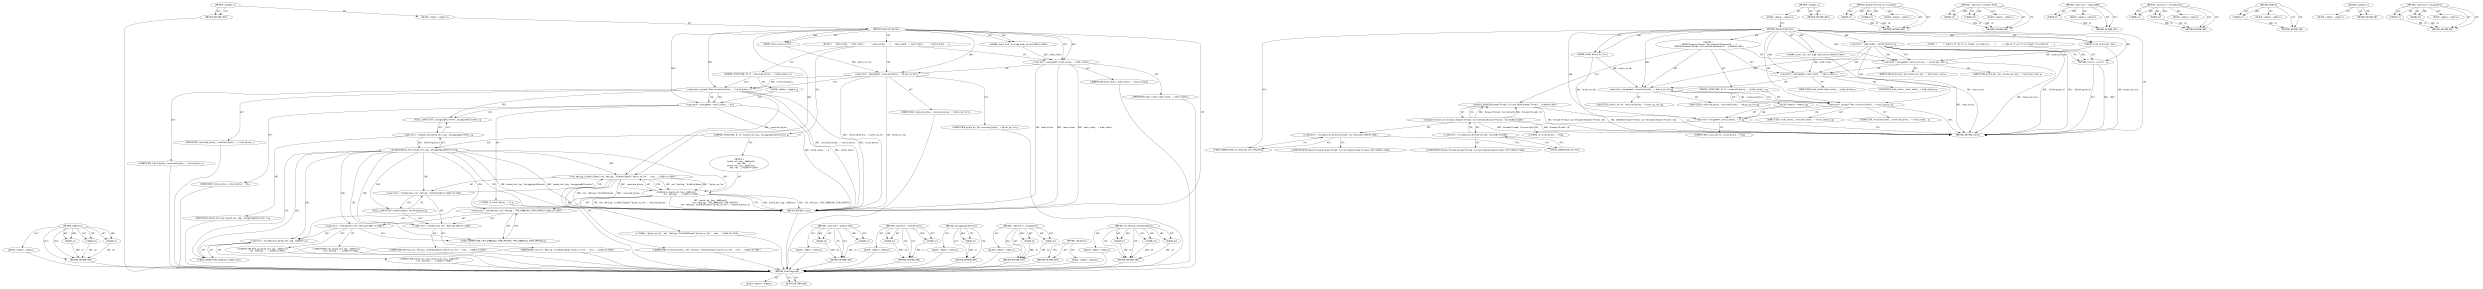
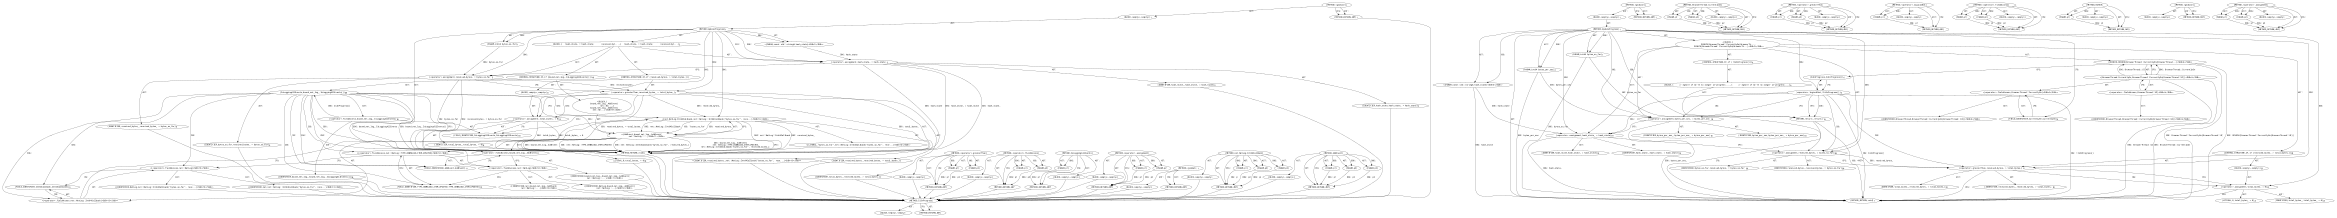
node "(CONTROL_STRUCTURE,IF,if (!IsInProgress()))": added
node "(IsInProgress,IsInProgress())": added
edge "(FIELD_IDENTIFIER,IsLoggingAllEvents,IsLoggingAllEvents)" -> "(<operator>.fieldAccess,bound_net_log_.IsLoggingAllEvents)": removed, label "CFG:"
node "(FIELD_IDENTIFIER,UI,UI)": removed
edge "(FIELD_IDENTIFIER,Int64Callback,Int64Callback)" -> "<(<operator>.fieldAccess,net::NetLog)<SUB>13</SUB>>": reversed
edge "<(<operator>.fieldAccess,net::NetLog)<SUB>12</SUB>>" -> "(<operator>.fieldAccess,bound_net_log_.AddEvent)": reversed
